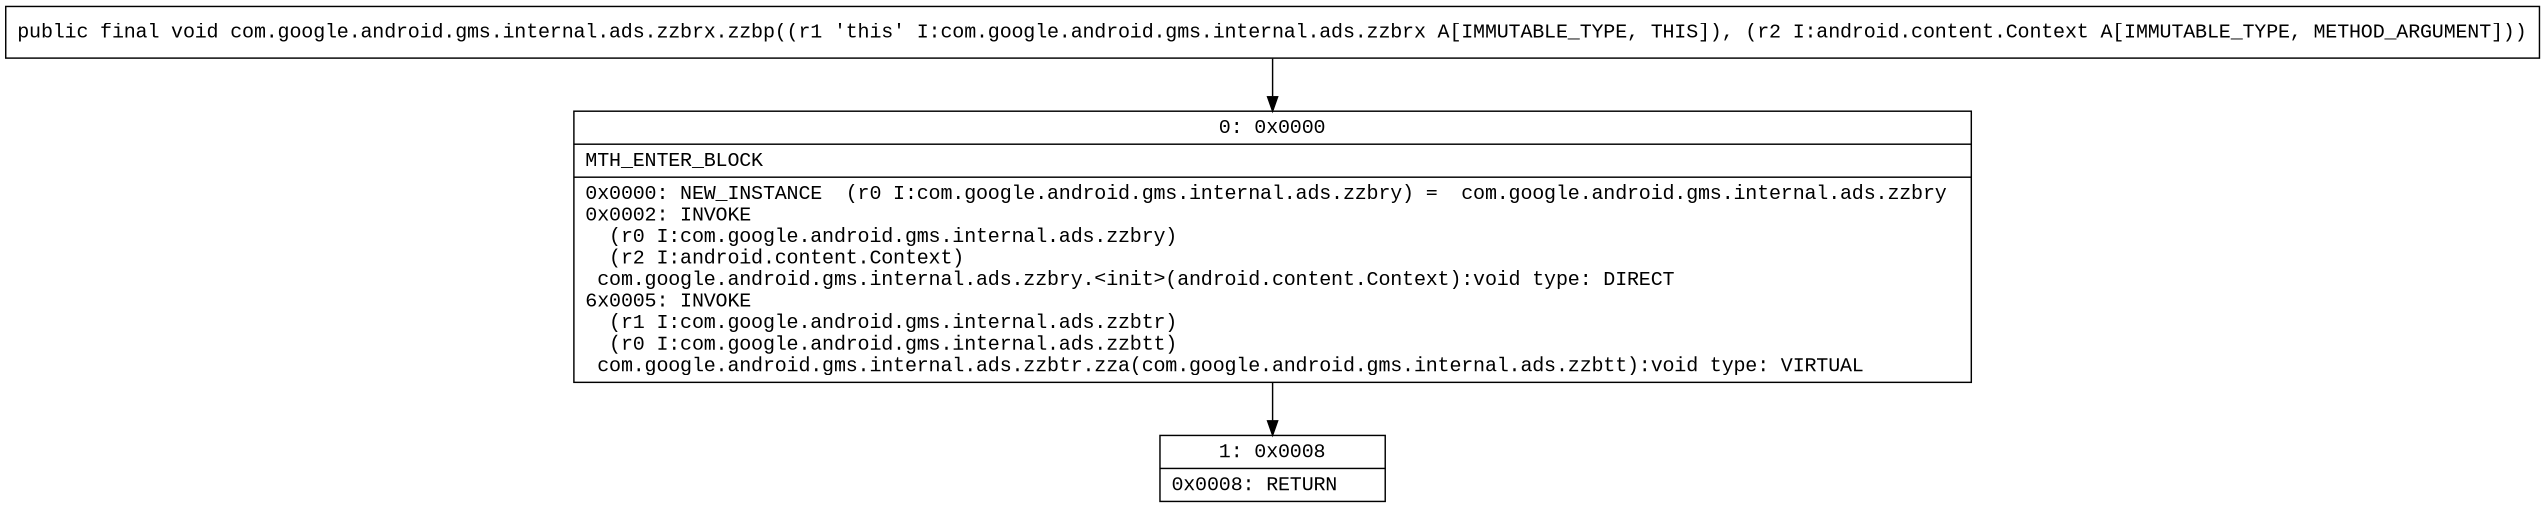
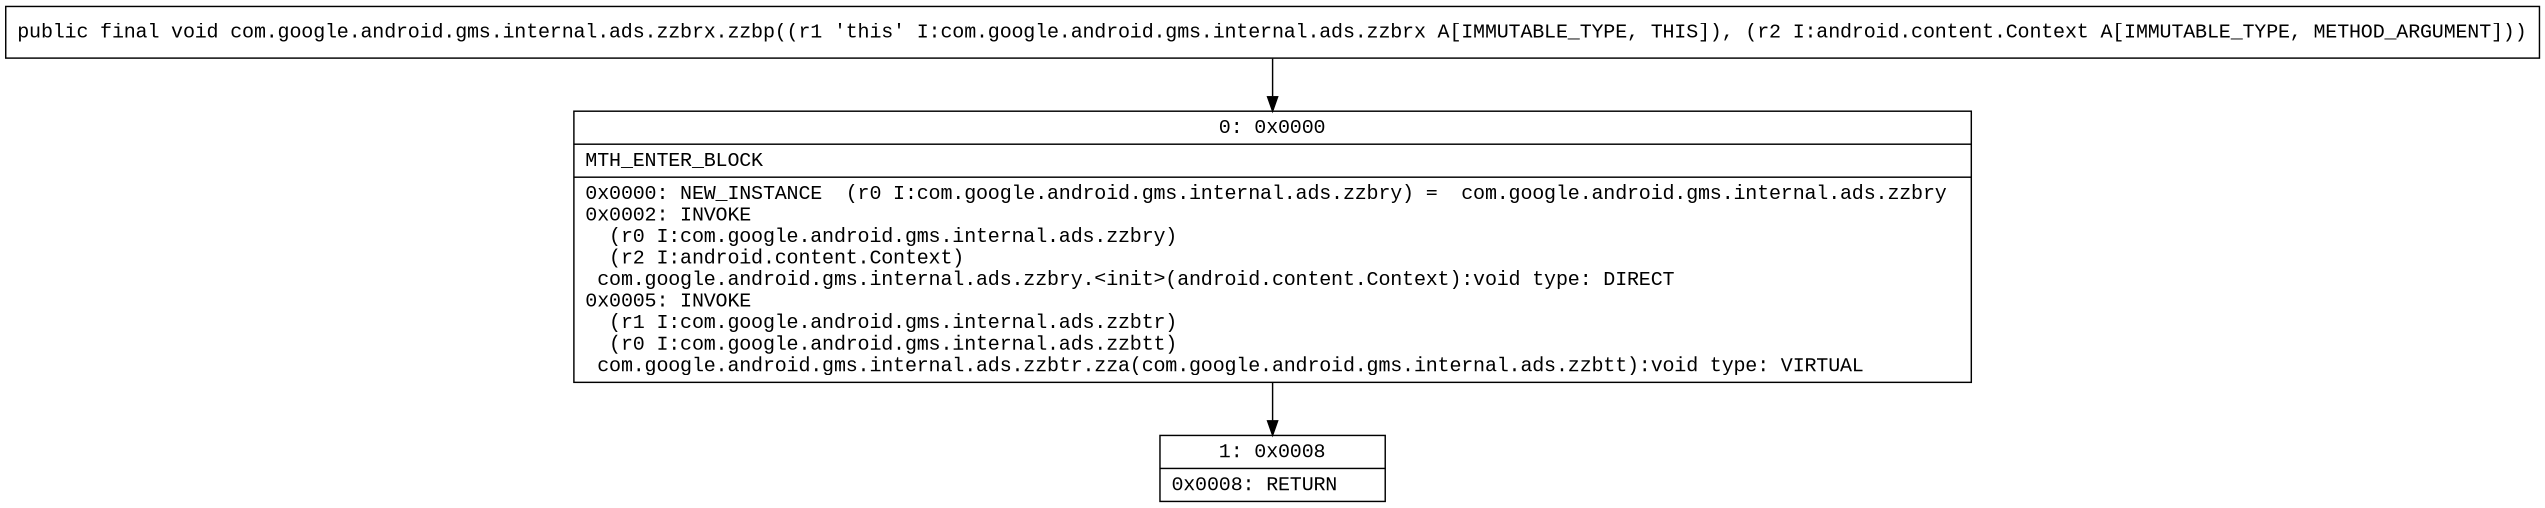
node "0: 0x0000": text "6x0005: INVOKE" -> "0x0005: INVOKE"
